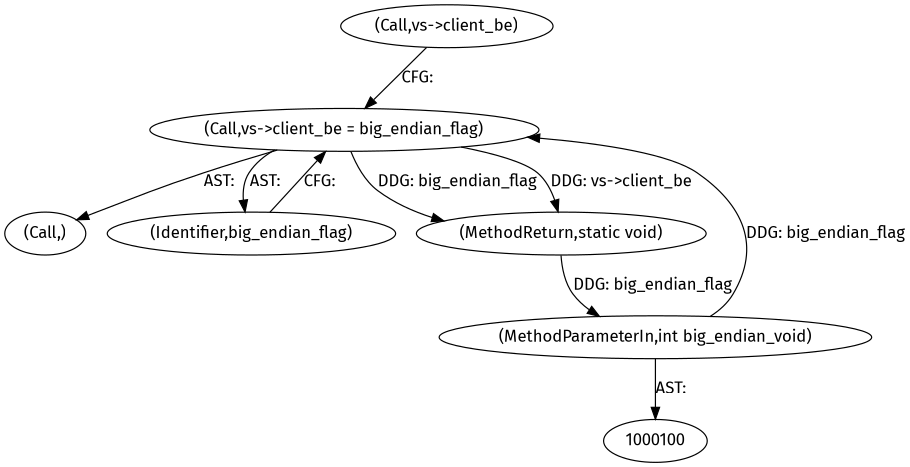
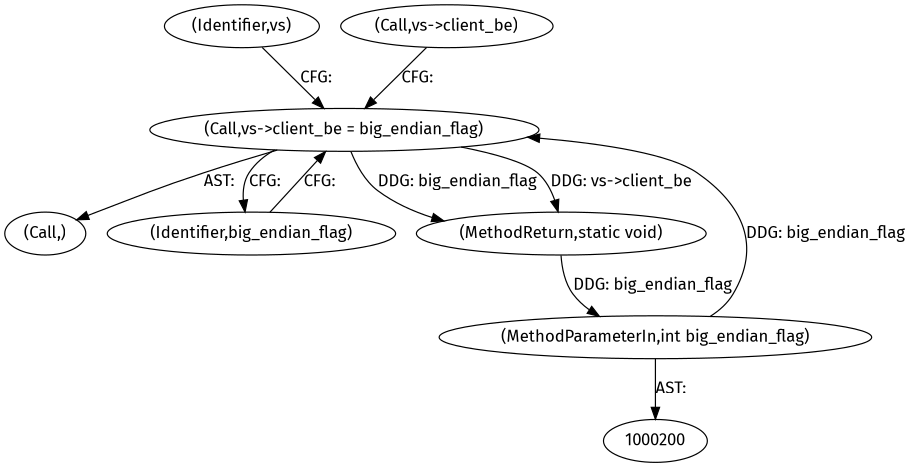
node "(Identifier,vs)": added
edge "(Call,vs->client_be = big_endian_flag)" -> "(Identifier,big_endian_flag)": label "AST: " -> "CFG: "
node "(MethodParameterIn,int big_endian_void)": label "(MethodParameterIn,int big_endian_void)" -> "(MethodParameterIn,int big_endian_flag)"
node "1000100": label "1000100" -> "1000200"
